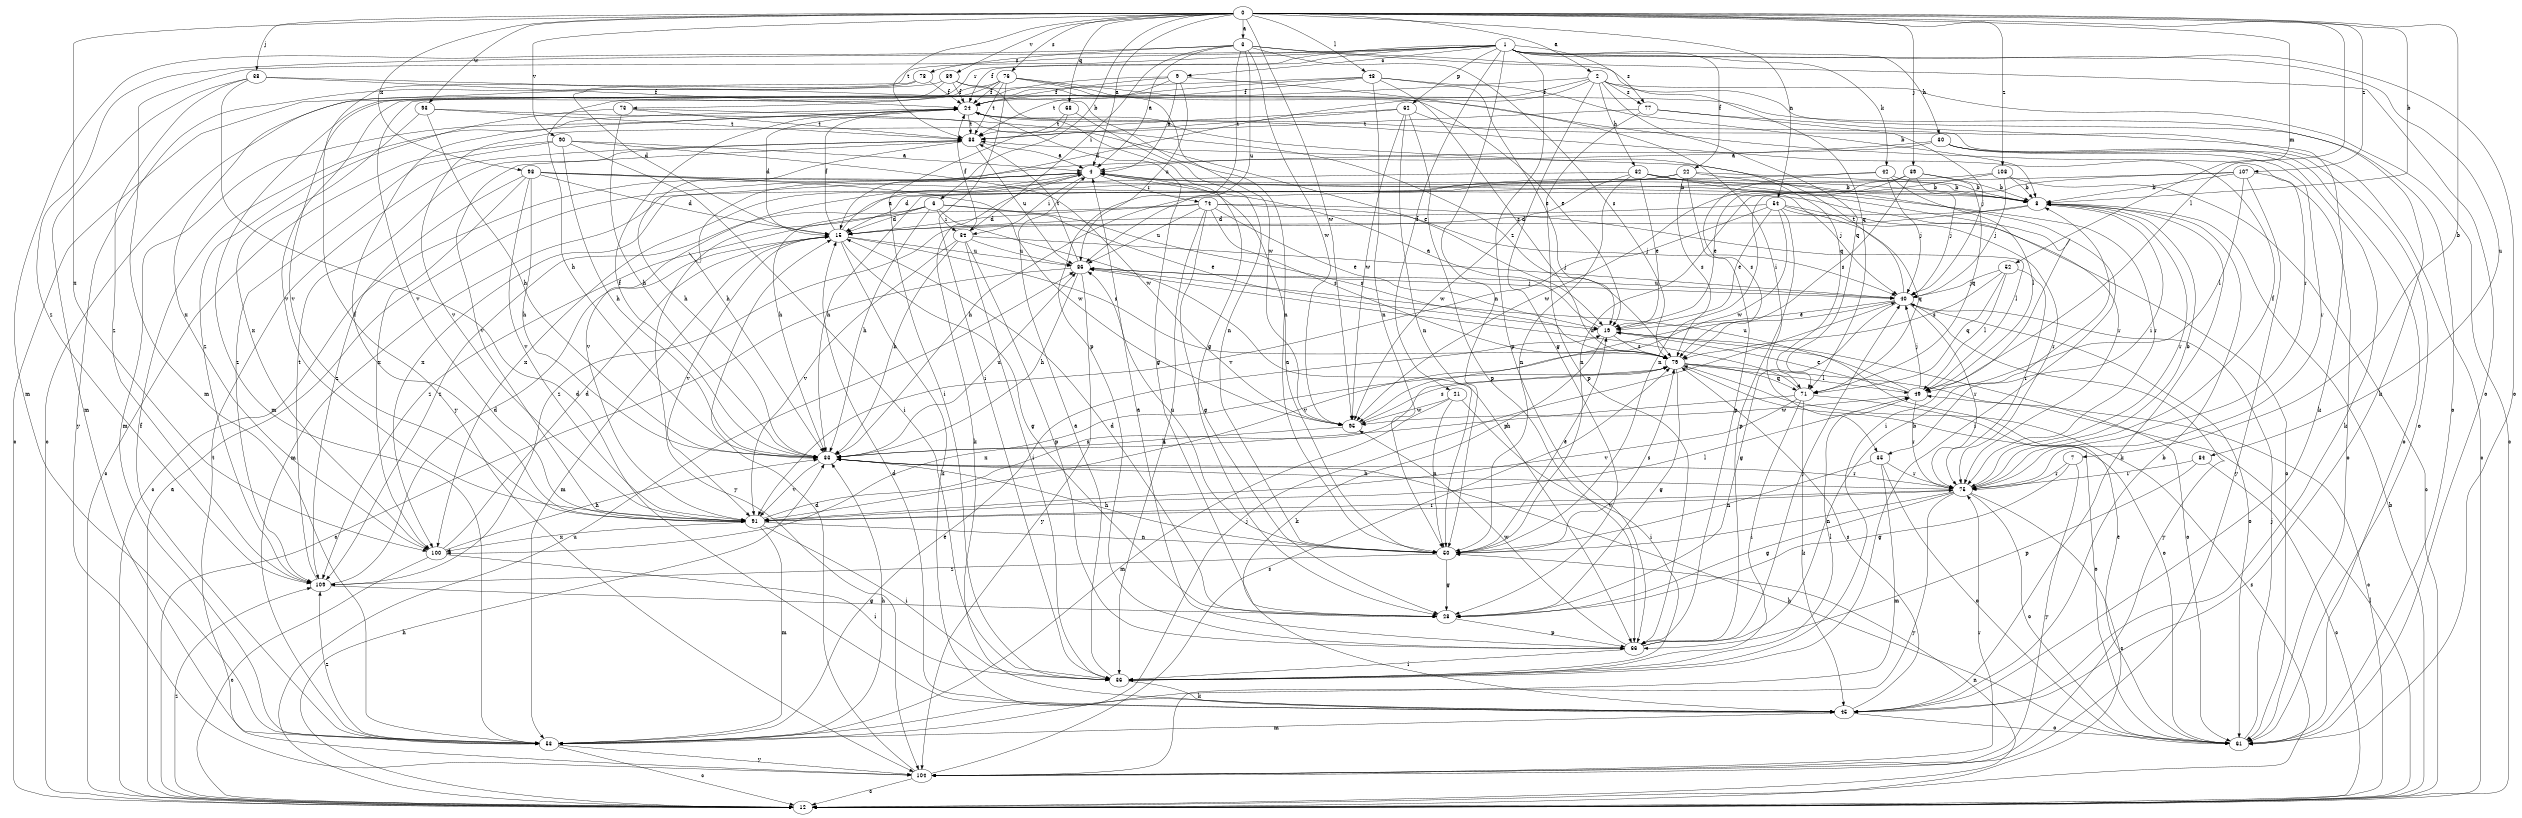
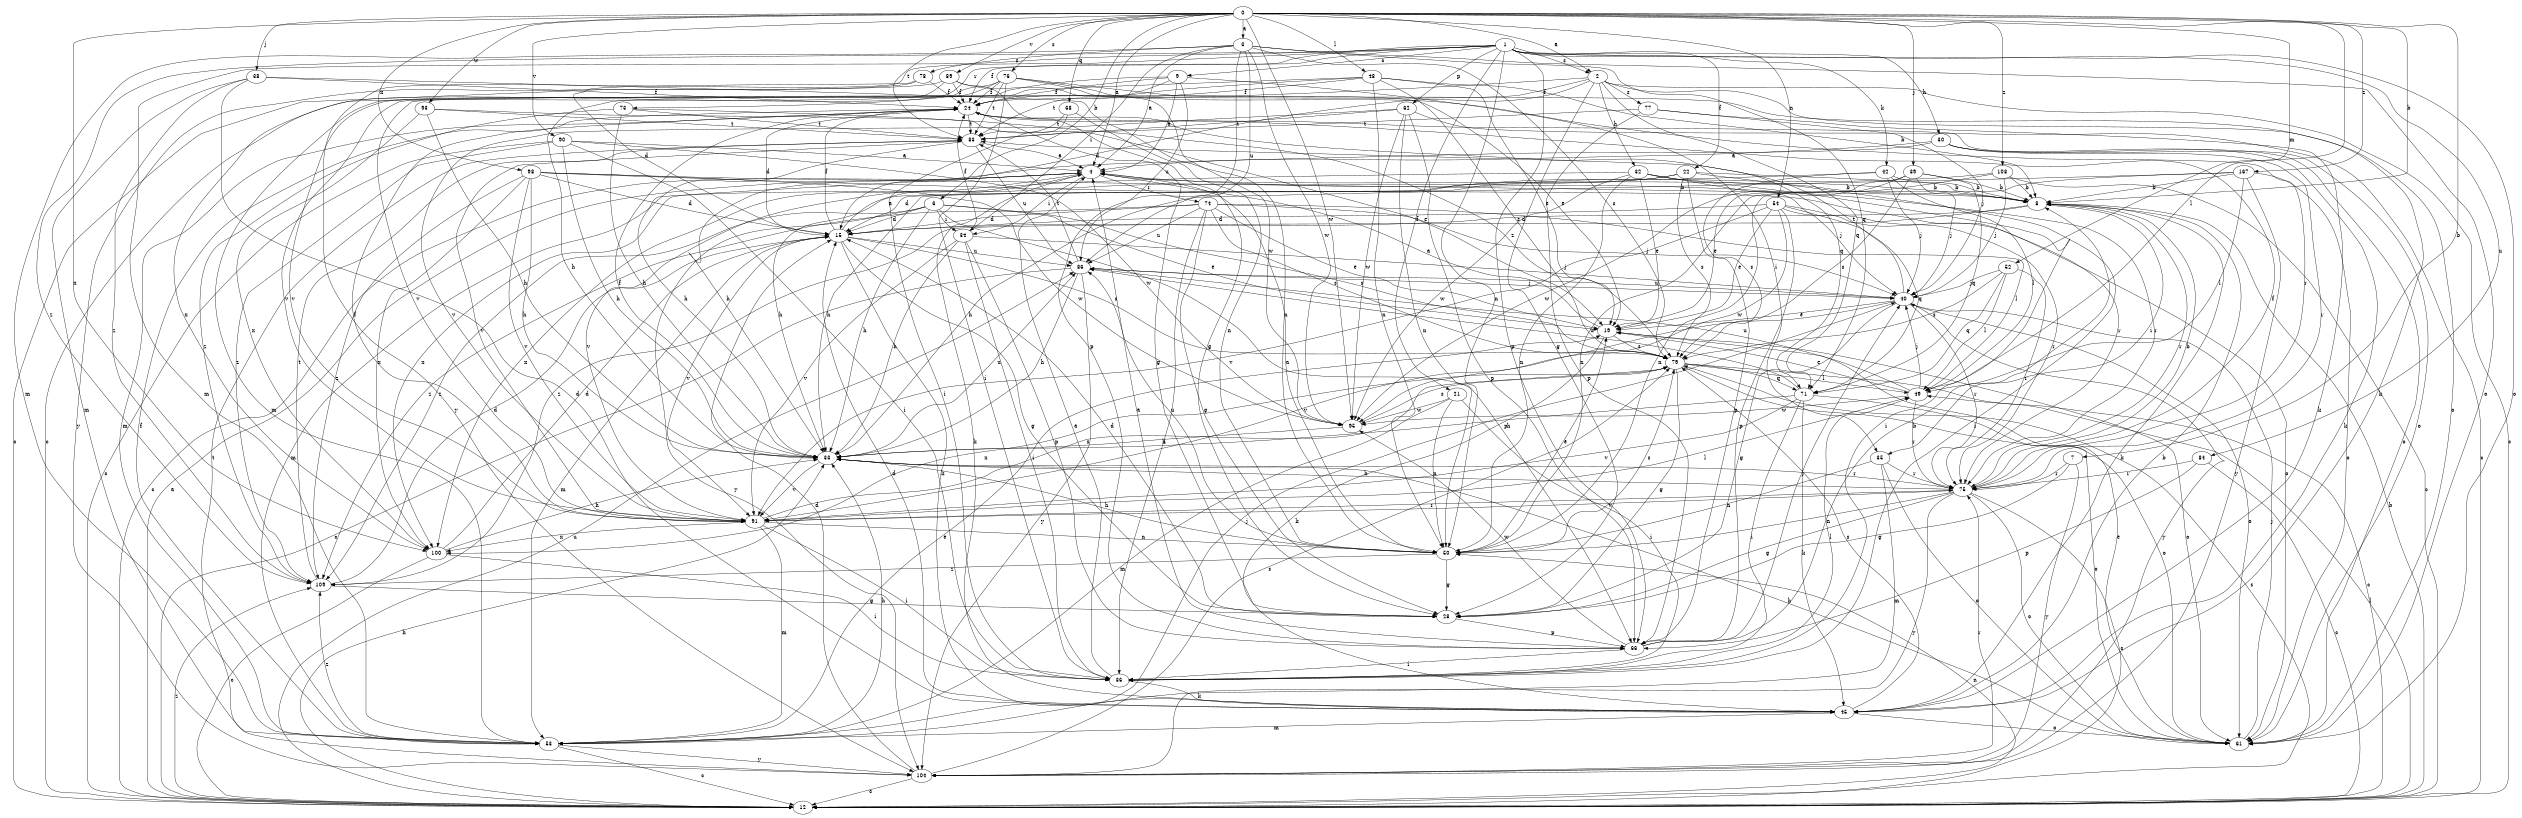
edge "1" -> "77": now "1" -> "2"
node "107": label "107" -> "167"
edge "34" -> "86": removed, label "u"
